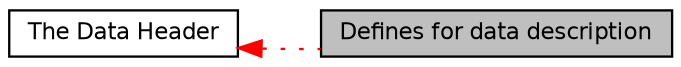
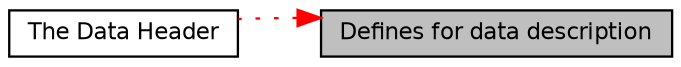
edge "Defines for data description" -> "The Data Header": reversed
